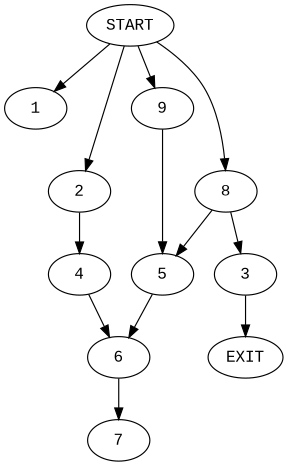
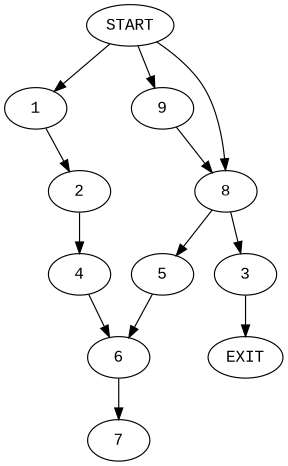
edge "START" -> "2": now "1" -> "2"
edge "9" -> "5": now "9" -> "8"
